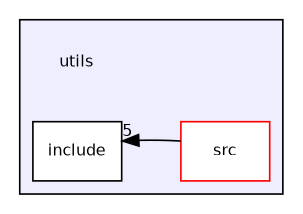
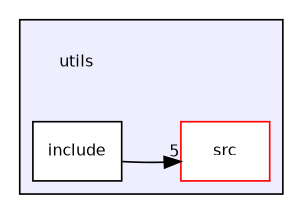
edge "src" -> "include": reversed
